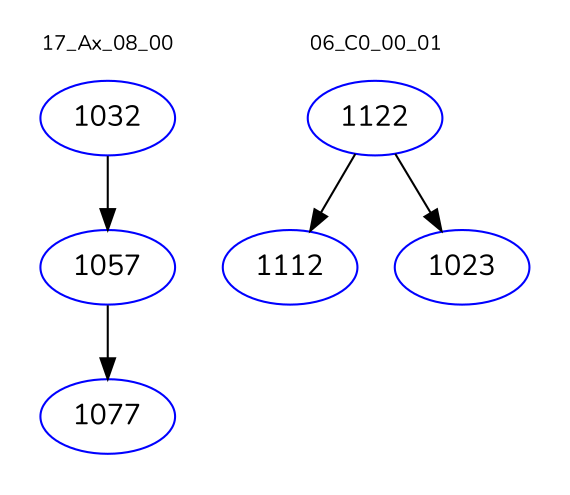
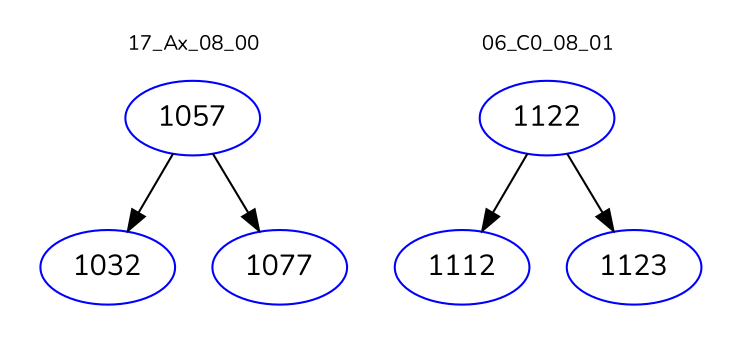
cluster "06_C0_00_01": label "06_C0_00_01" -> "06_C0_08_01"
edge "1032" -> "1057": reversed
node "1023": label "1023" -> "1123"
